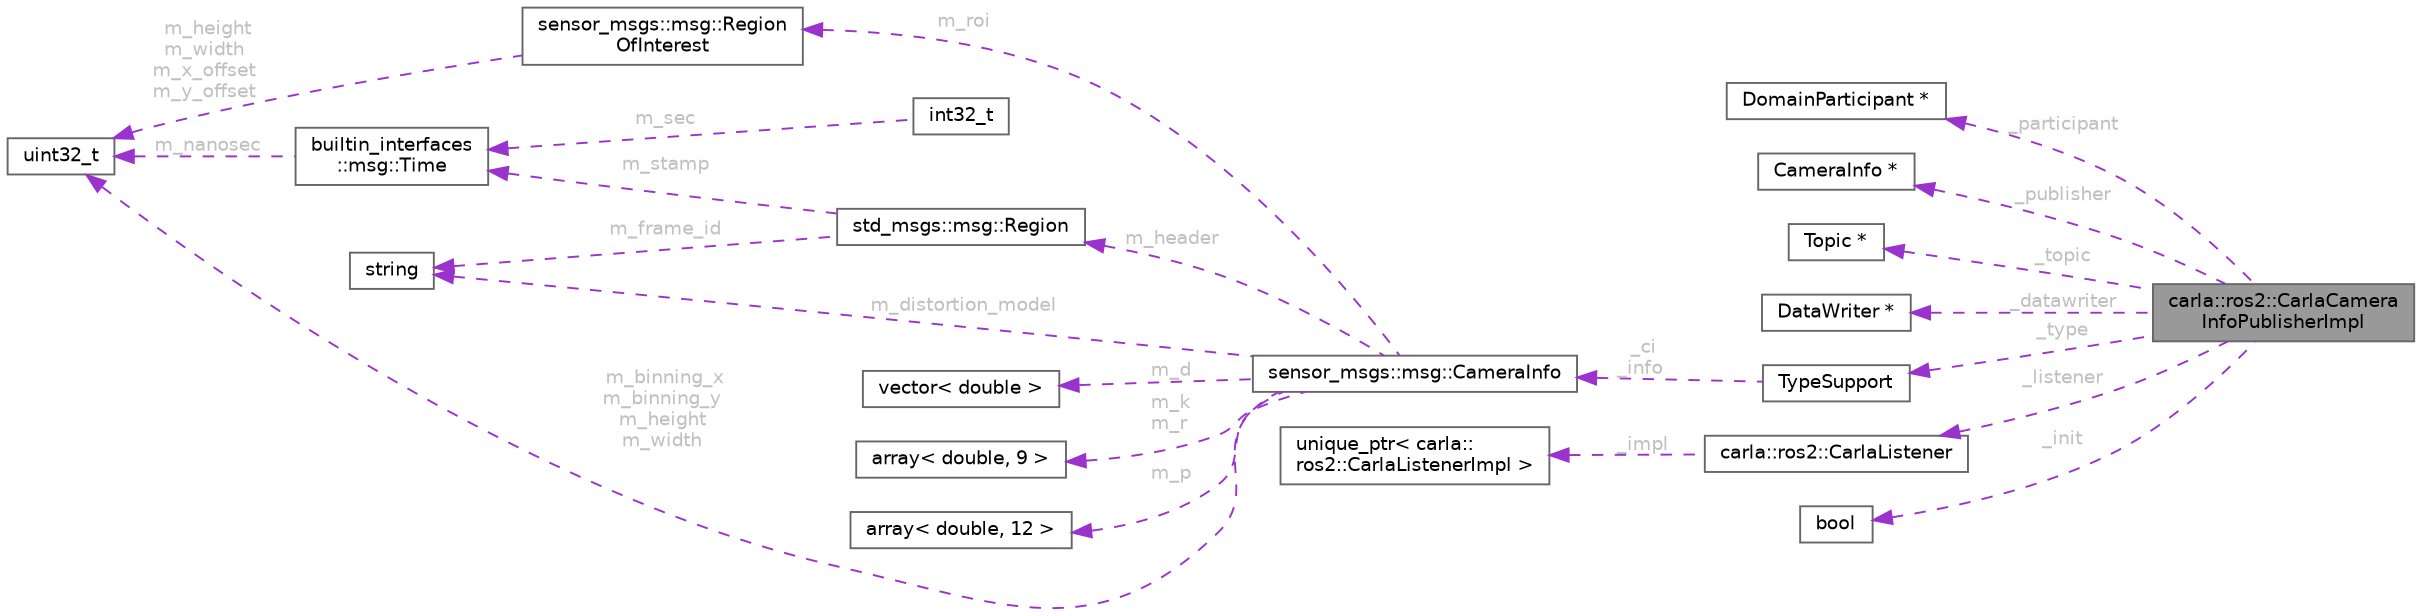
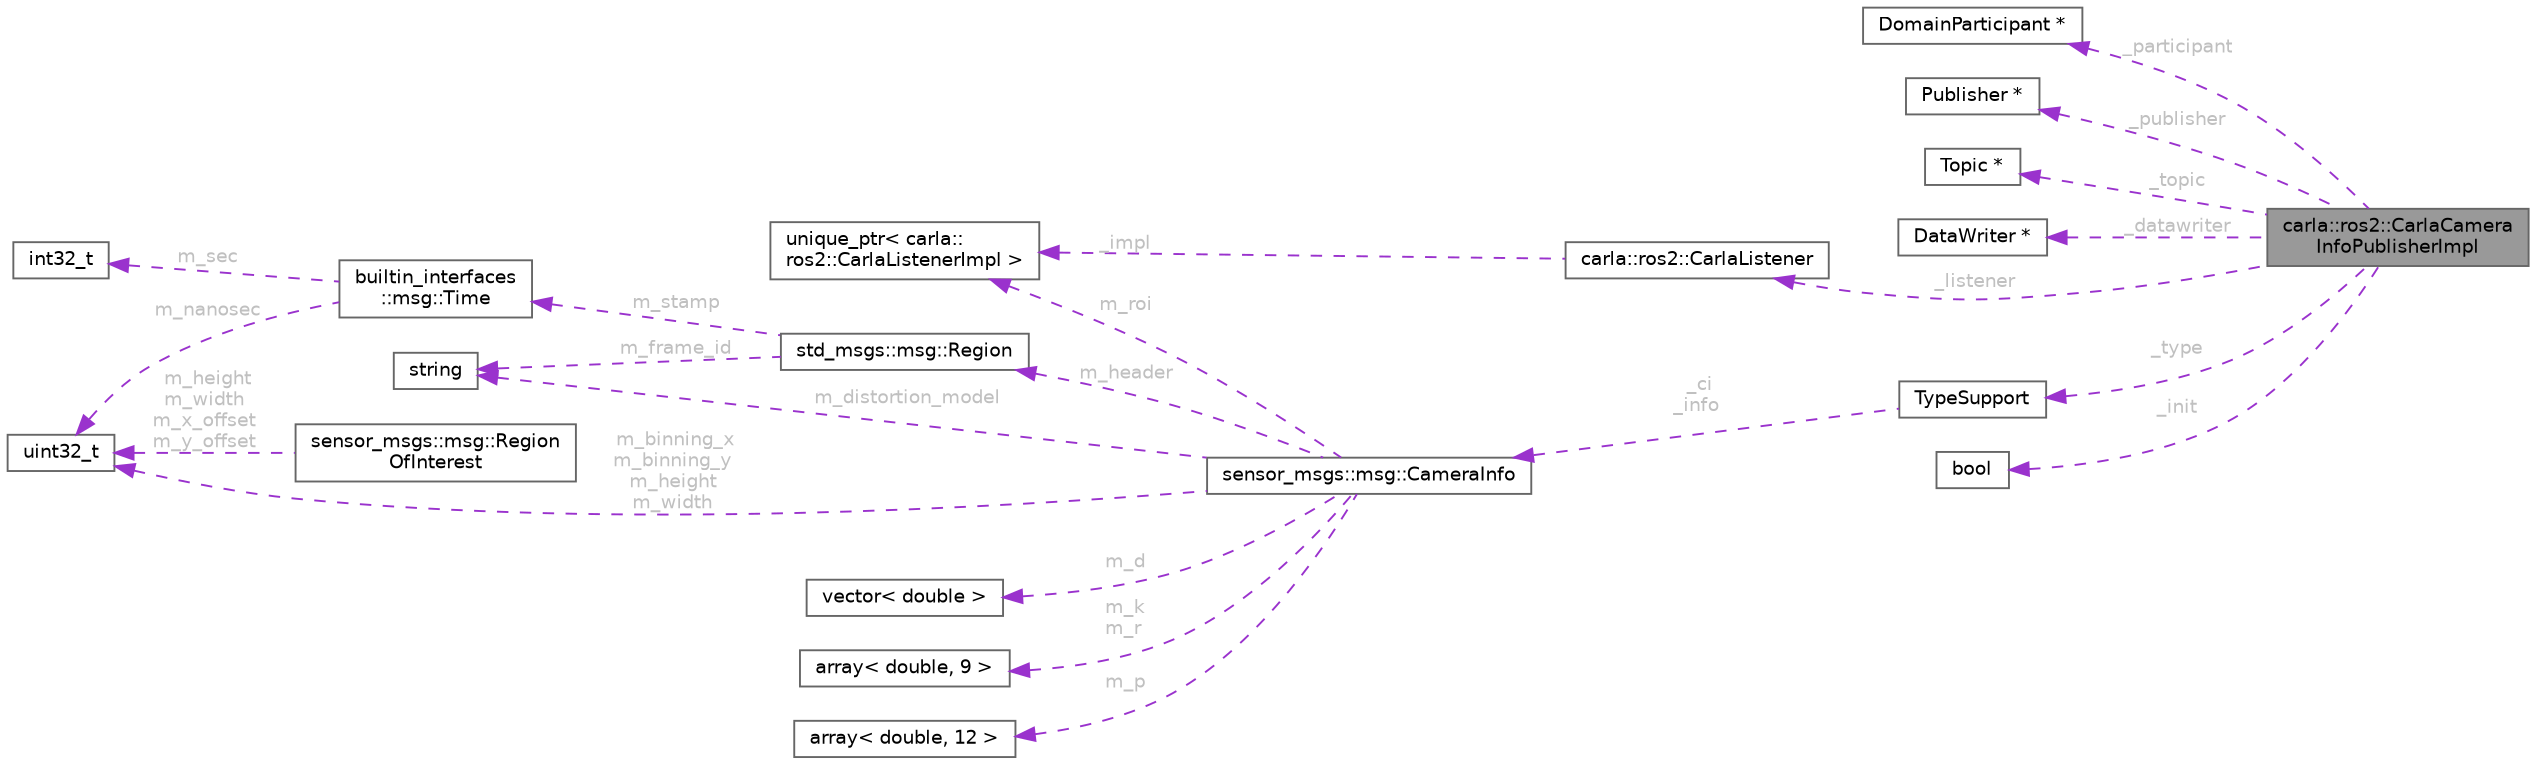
edge "sensor_msgs::msg::CameraInfo" -> "sensor_msgs::msg::Region OfInterest": now "sensor_msgs::msg::CameraInfo" -> "unique_ptr< carla:: ros2::CarlaListenerImpl >"
edge "int32_t" -> "builtin_interfaces ::msg::Time": reversed
node "CameraInfo *": label "CameraInfo *" -> "Publisher *"
